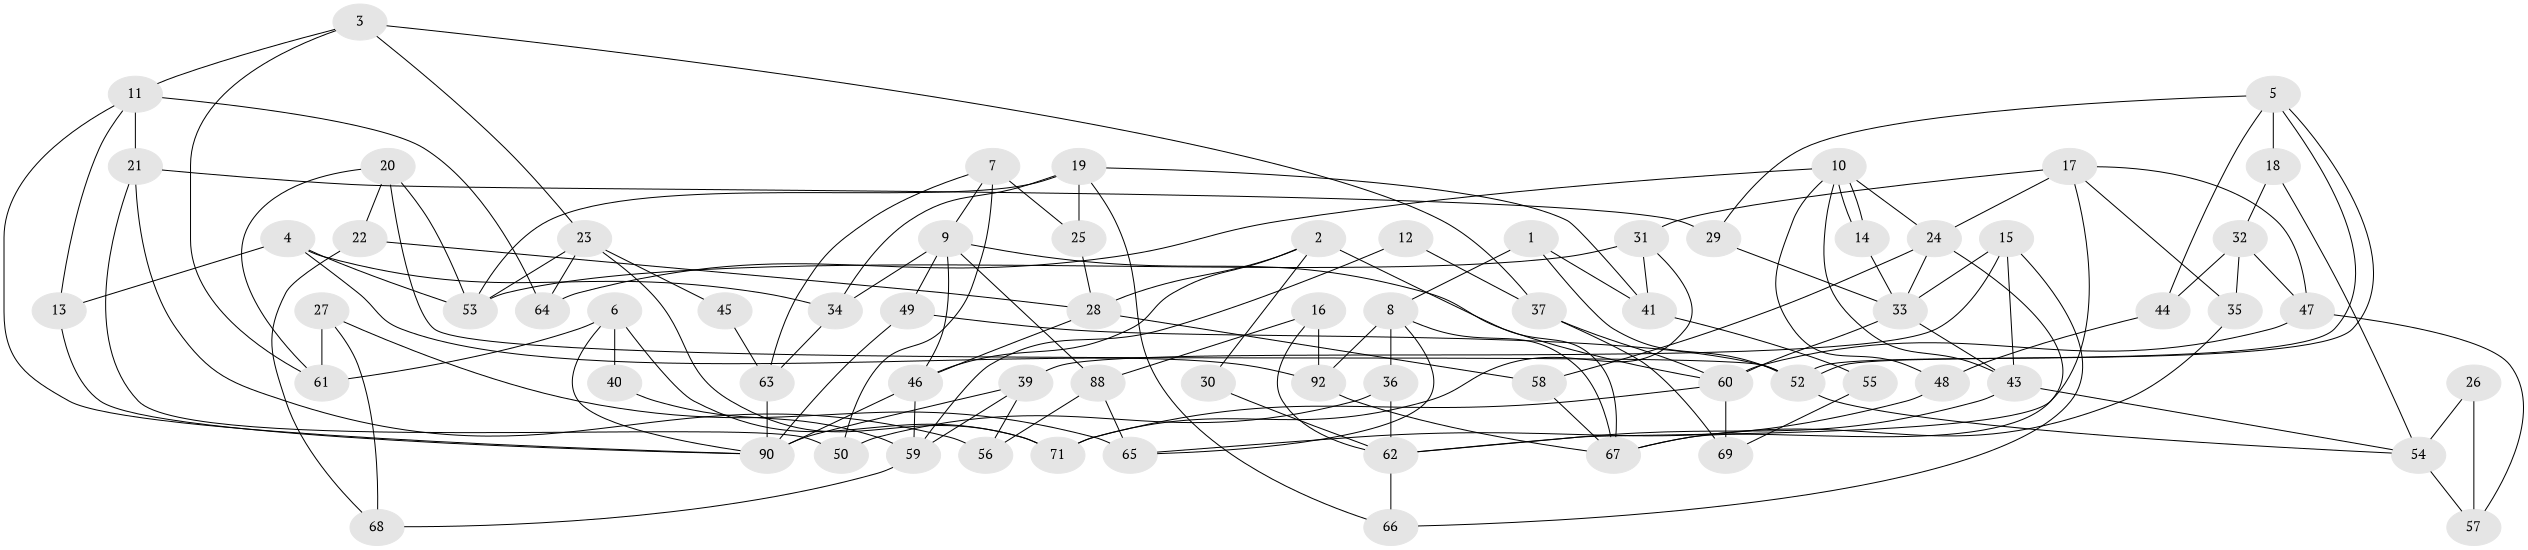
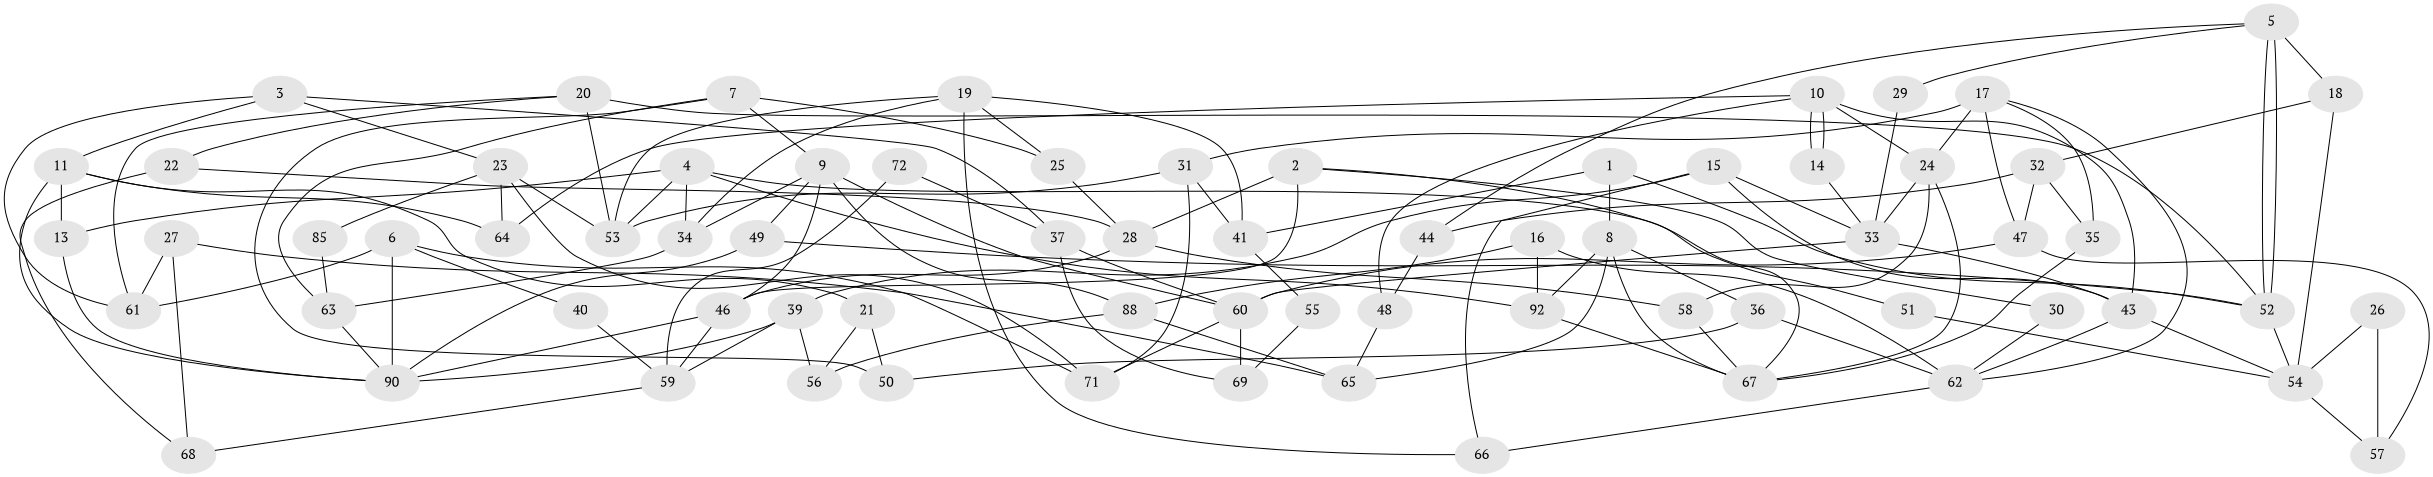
edge "21" -- "29": removed
node "12": label "12" -> "72"
node "45": label "45" -> "85"
node "51": added
